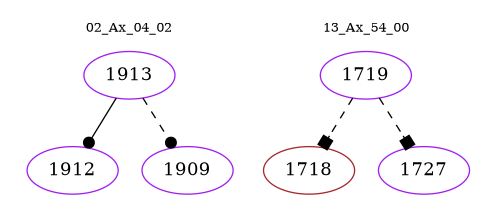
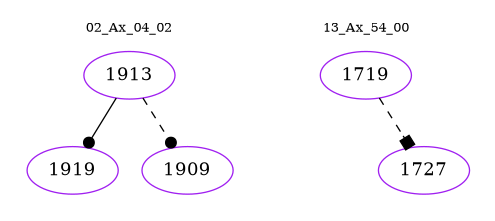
node "1912": label "1912" -> "1919"
node "1718": removed
